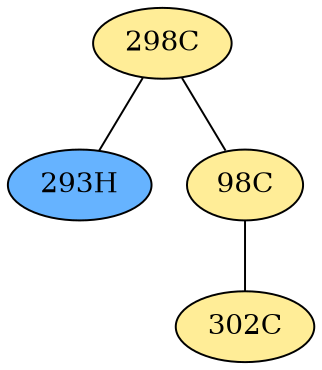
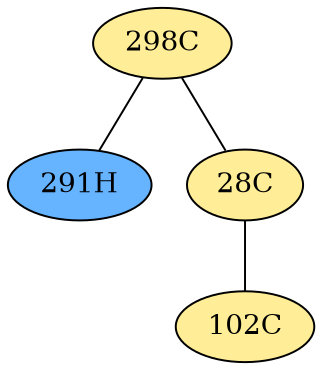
node "293H": label "293H" -> "291H"
node "98C": label "98C" -> "28C"
node "302C": label "302C" -> "102C"
